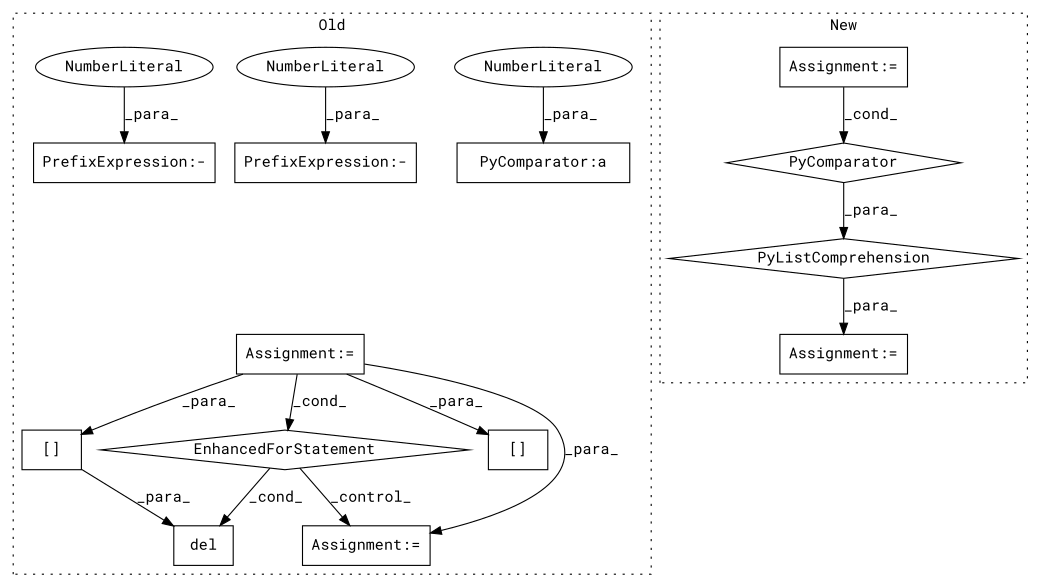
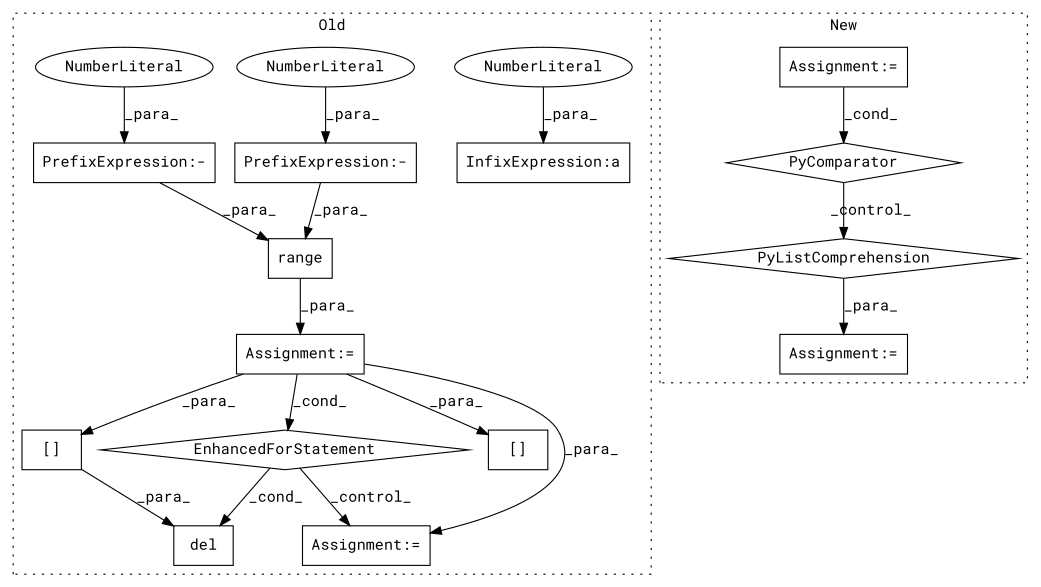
node "PyComparator:a": label "PyComparator:a" -> "InfixExpression:a"
edge "PyComparator" -> "PyListComprehension": label "_para_" -> "_control_"
node "range": added
